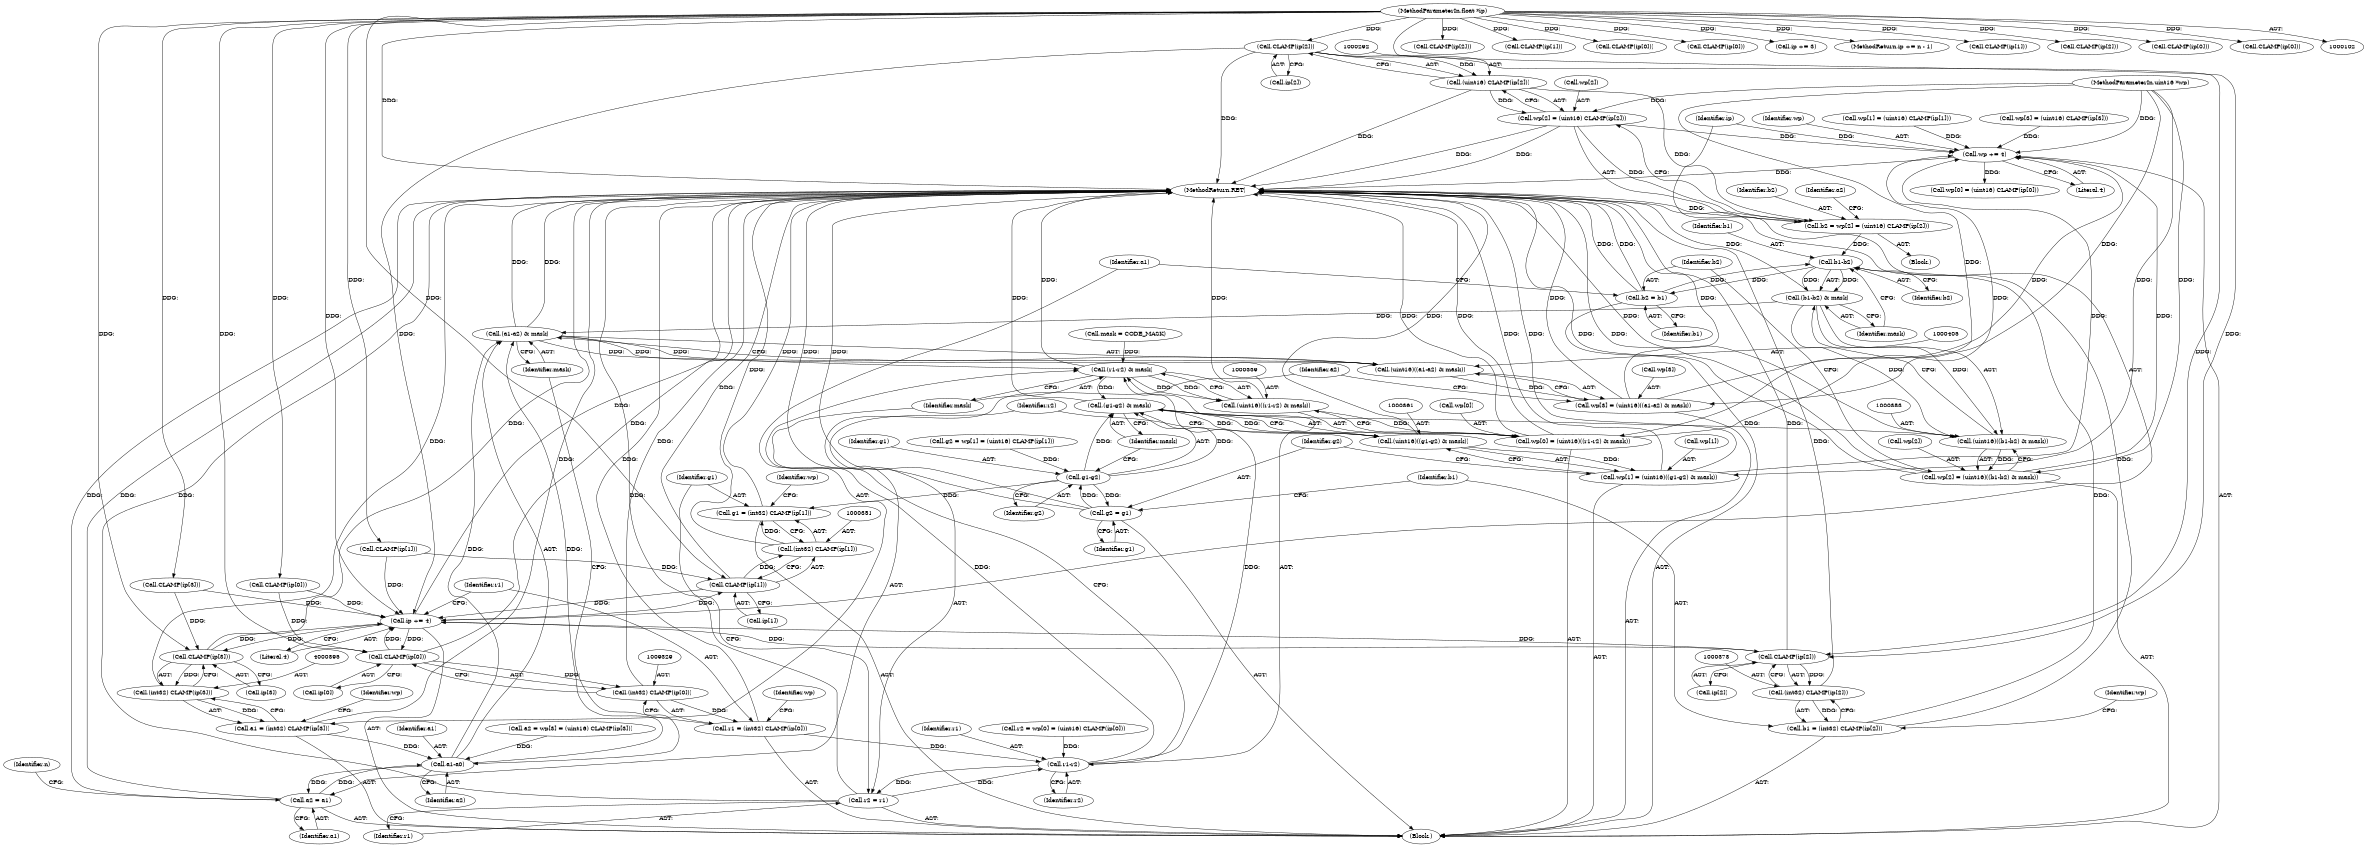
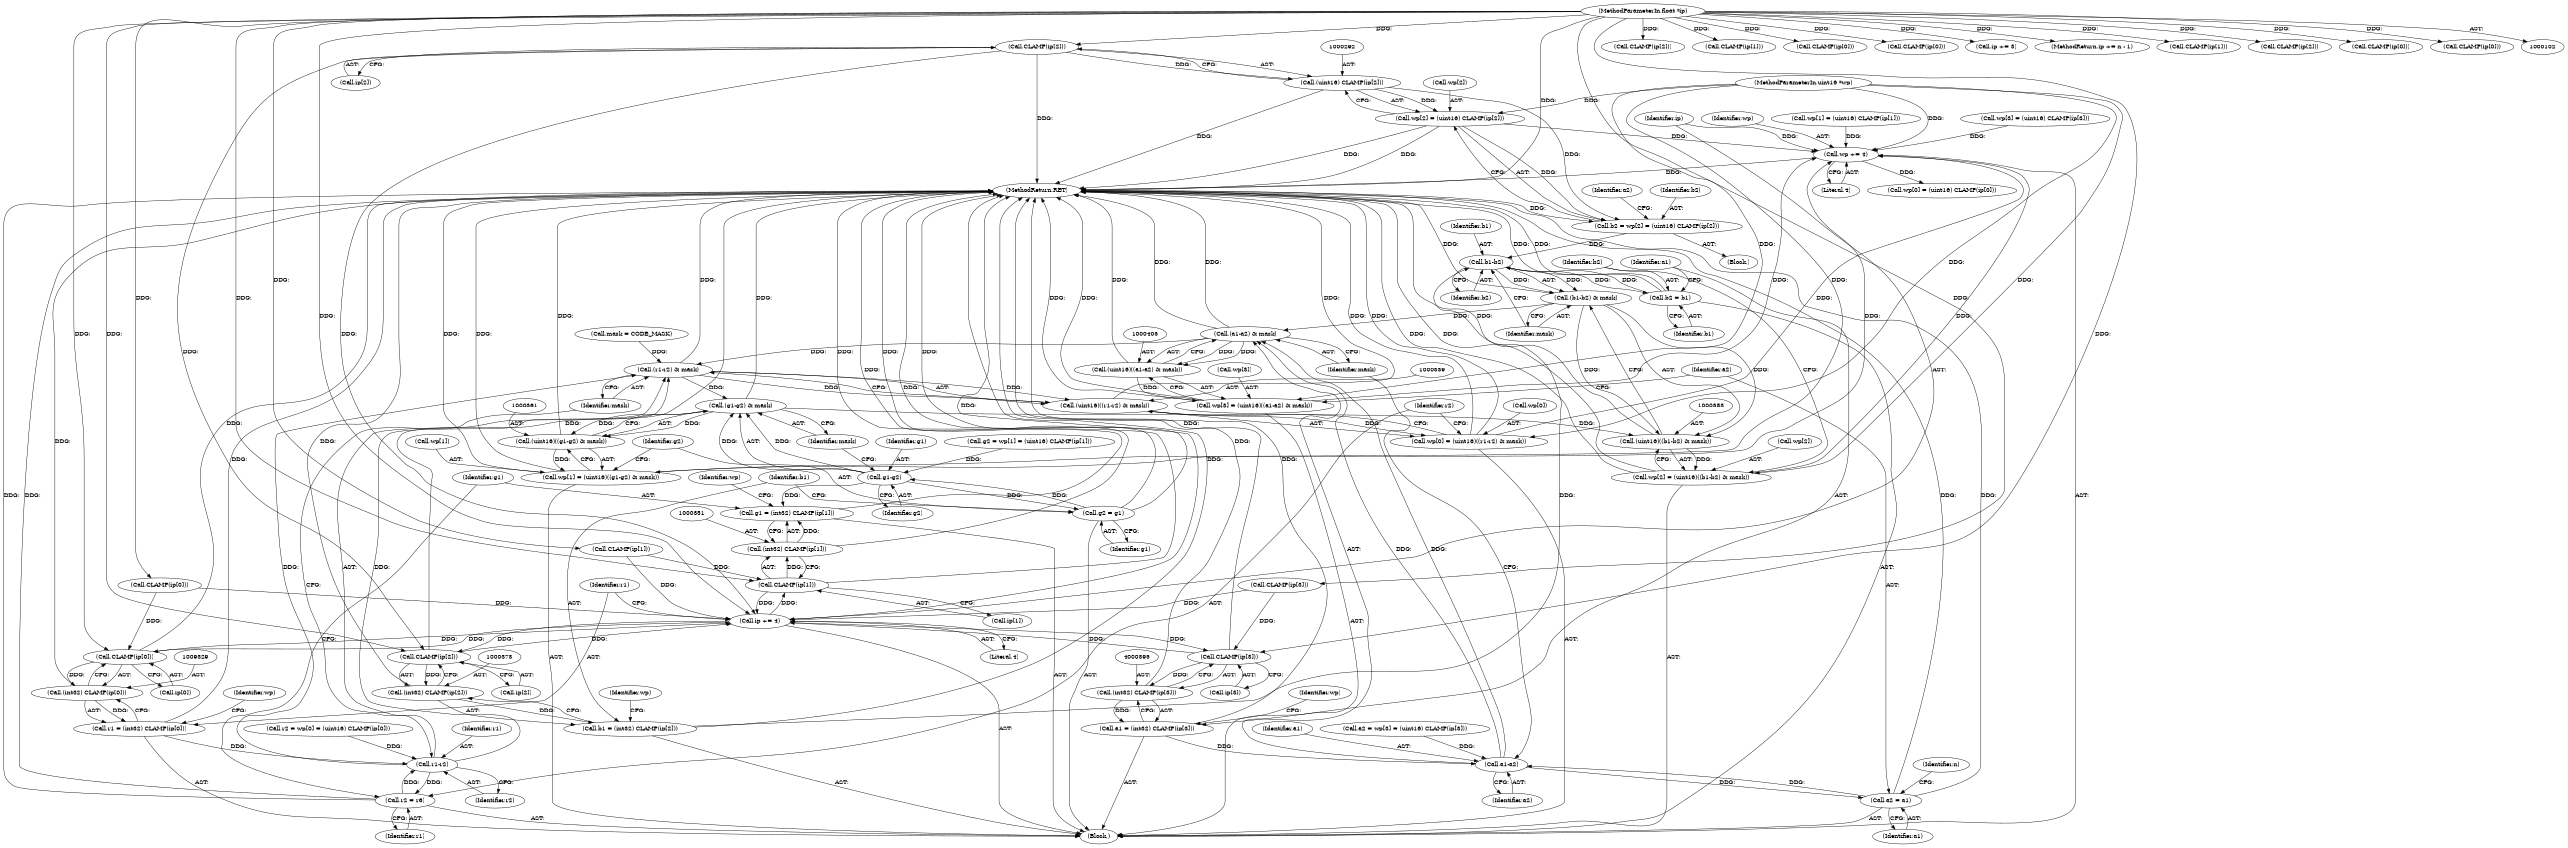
edge "(Call,(uint16)((a1-a2) & mask))" -> "(MethodReturn,RET)": added, label "DDG:"
node "(Call,a1-a0)": label "(Call,a1-a0)" -> "(Call,a1-a2)"
node "(Call,r2 = r1)": label "(Call,r2 = r1)" -> "(Call,r2 = r6)"
